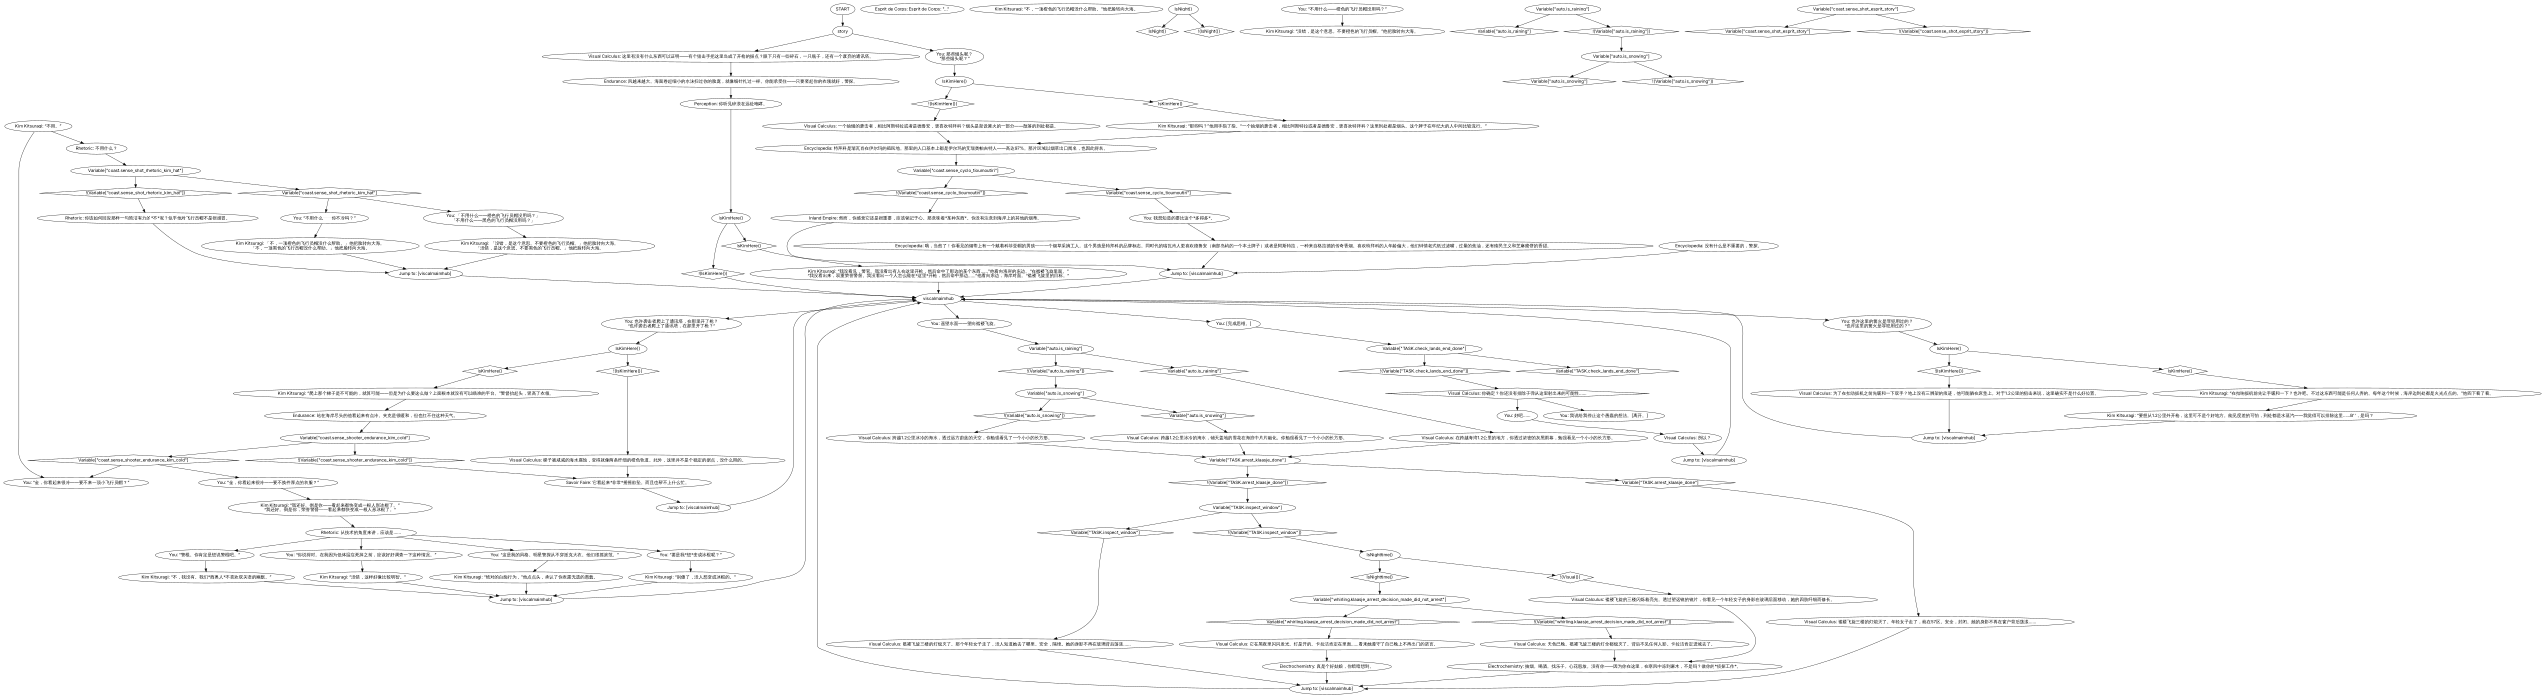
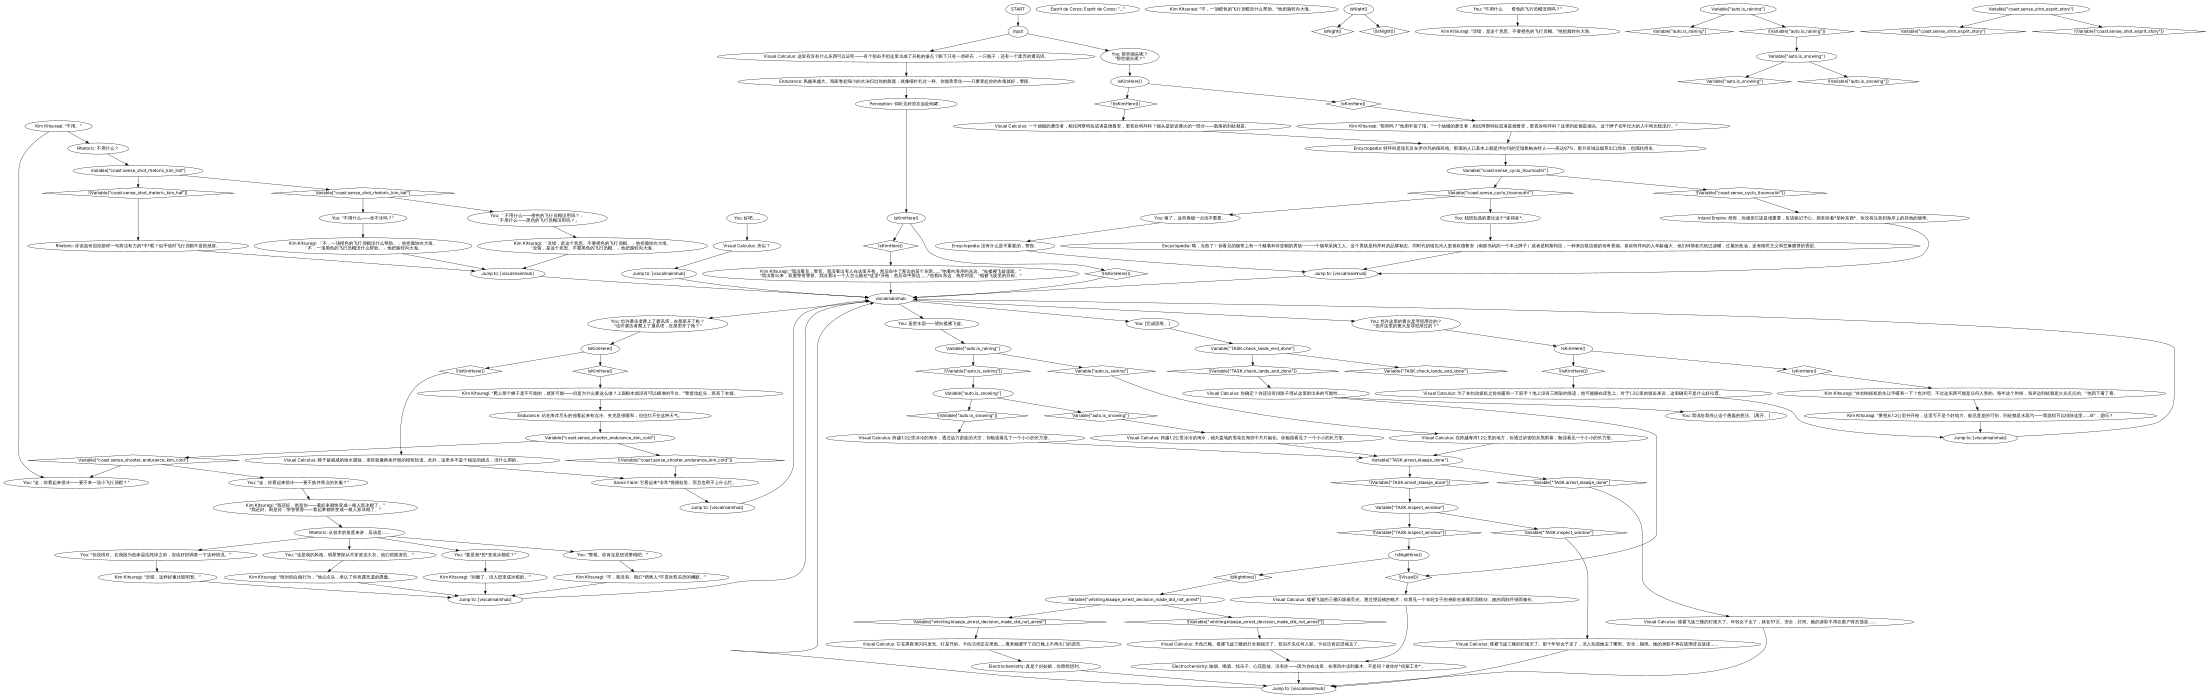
node "story": label "story" -> "input"
node "You: 够了。这些香烟一点也不重要。": added
node "Visual Calculus: 你确定？你还没有排除子弹从这里射出来的可能性……": shape diamond -> ellipse
edge "Visual Calculus: 你确定？你还没有排除子弹从这里射出来的可能性……" -> "You: 好吧……": now "Visual Calculus: 你确定？你还没有排除子弹从这里射出来的可能性……" -> "!(Visual())"
